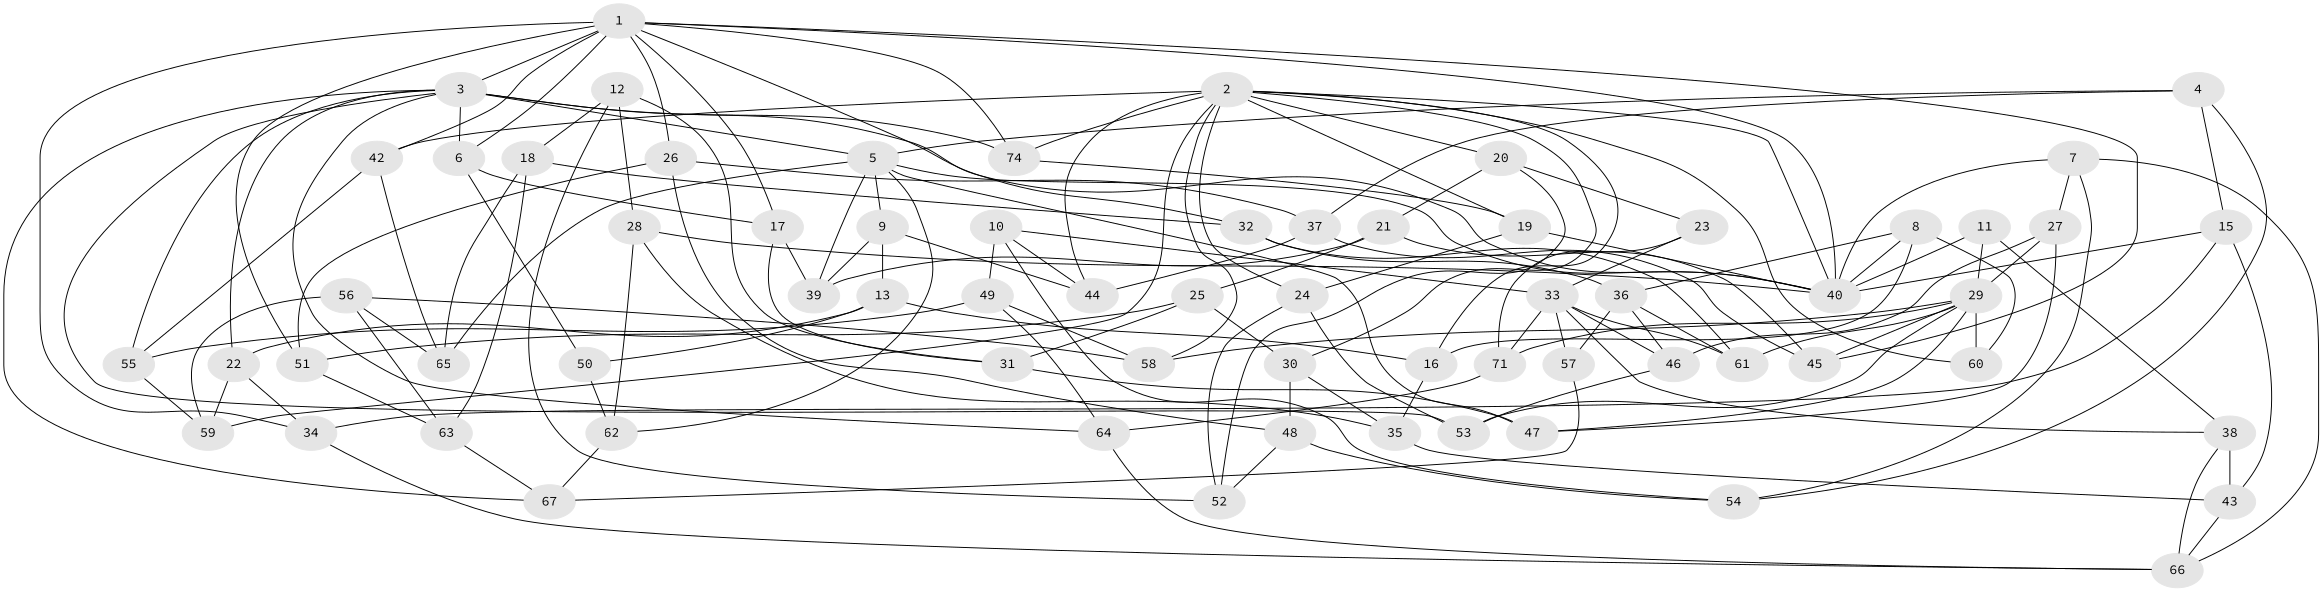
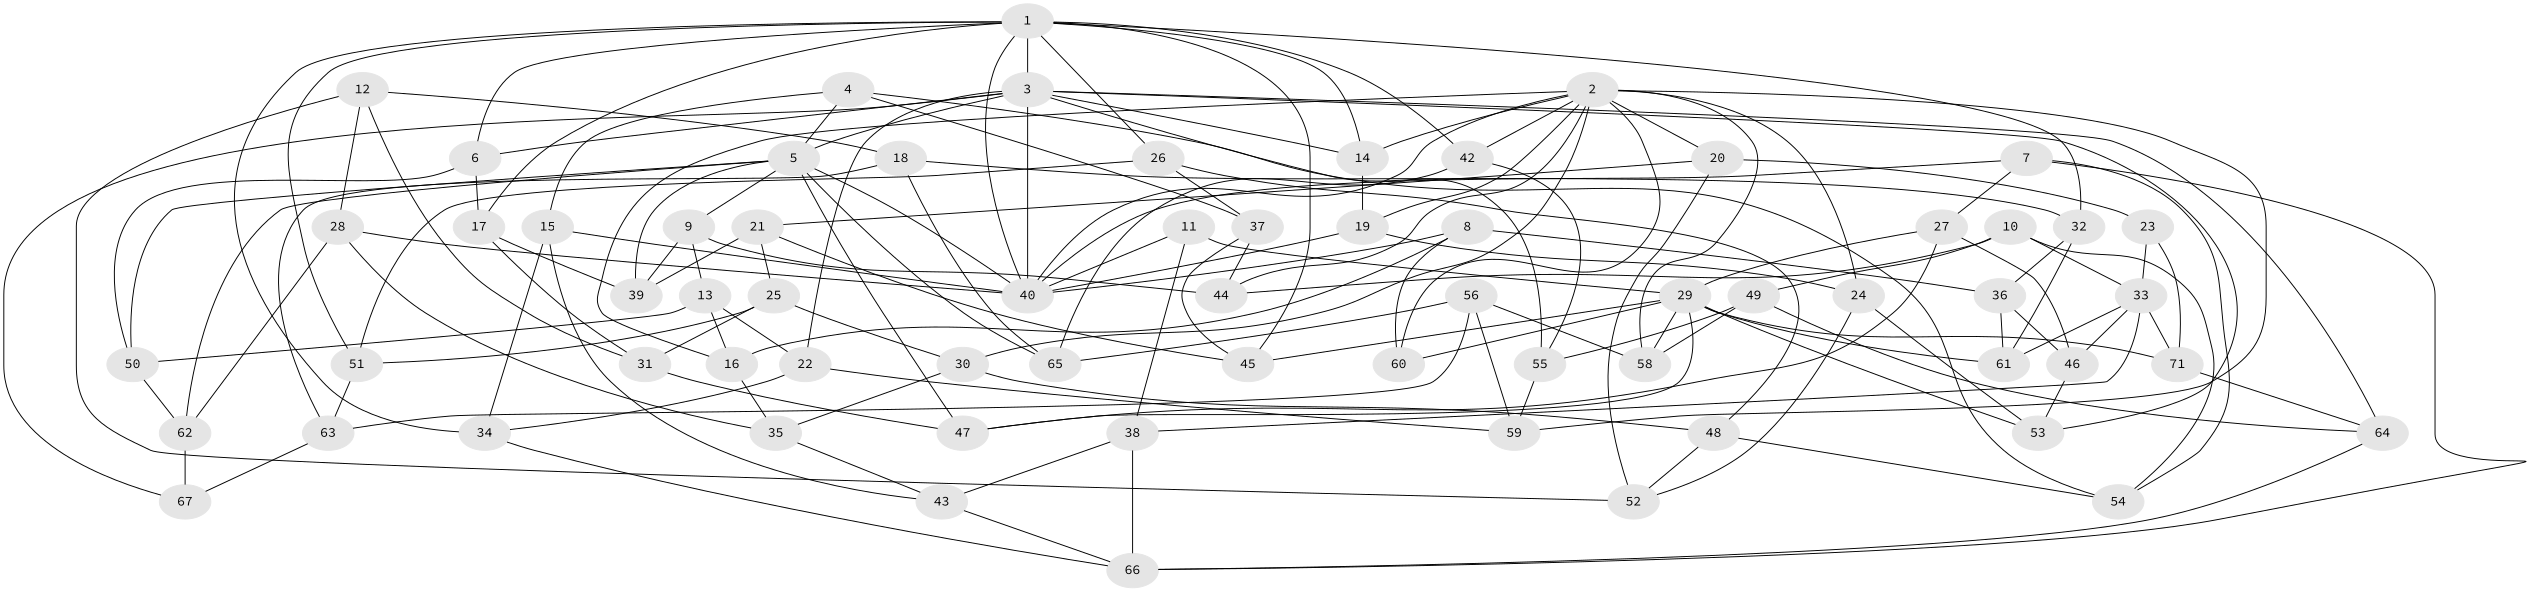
node "74": label "74" -> "14"
edge "5" -- "50": added
node "57": removed
